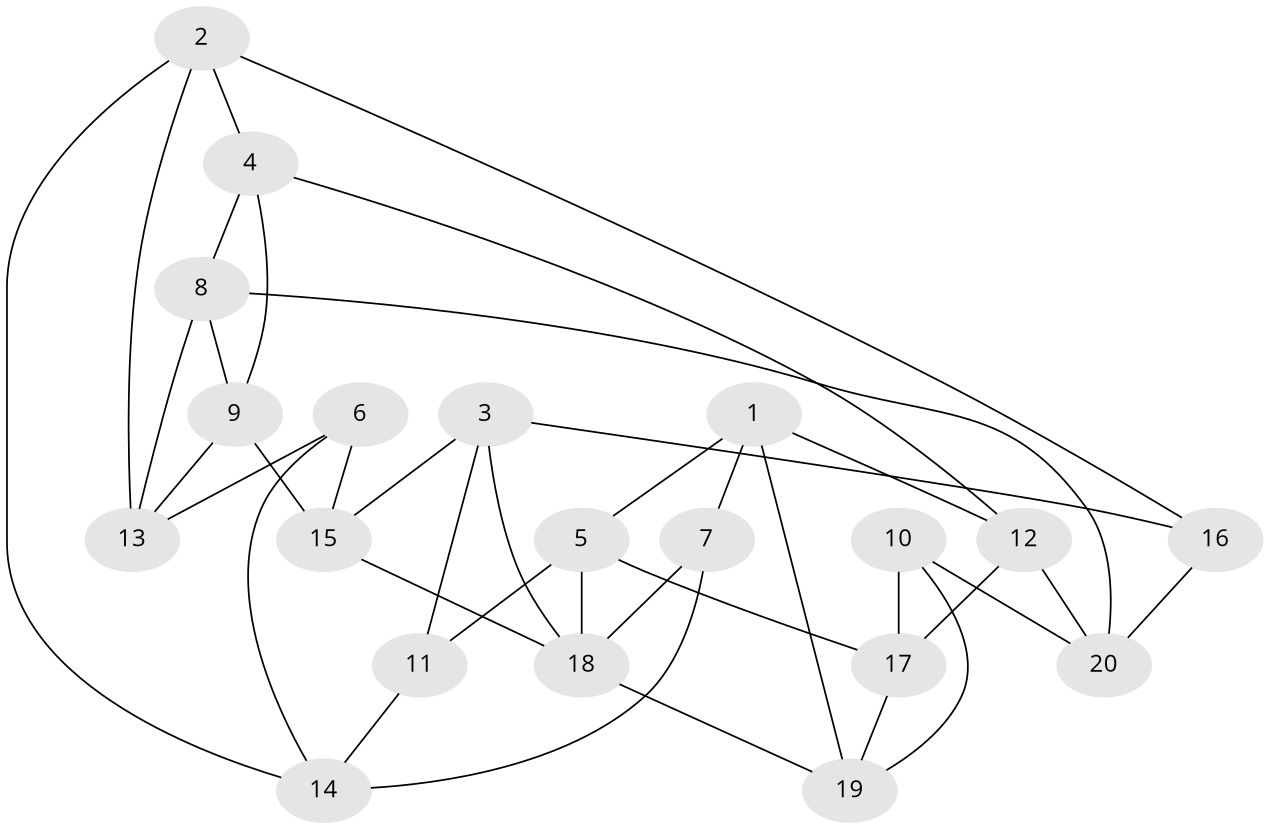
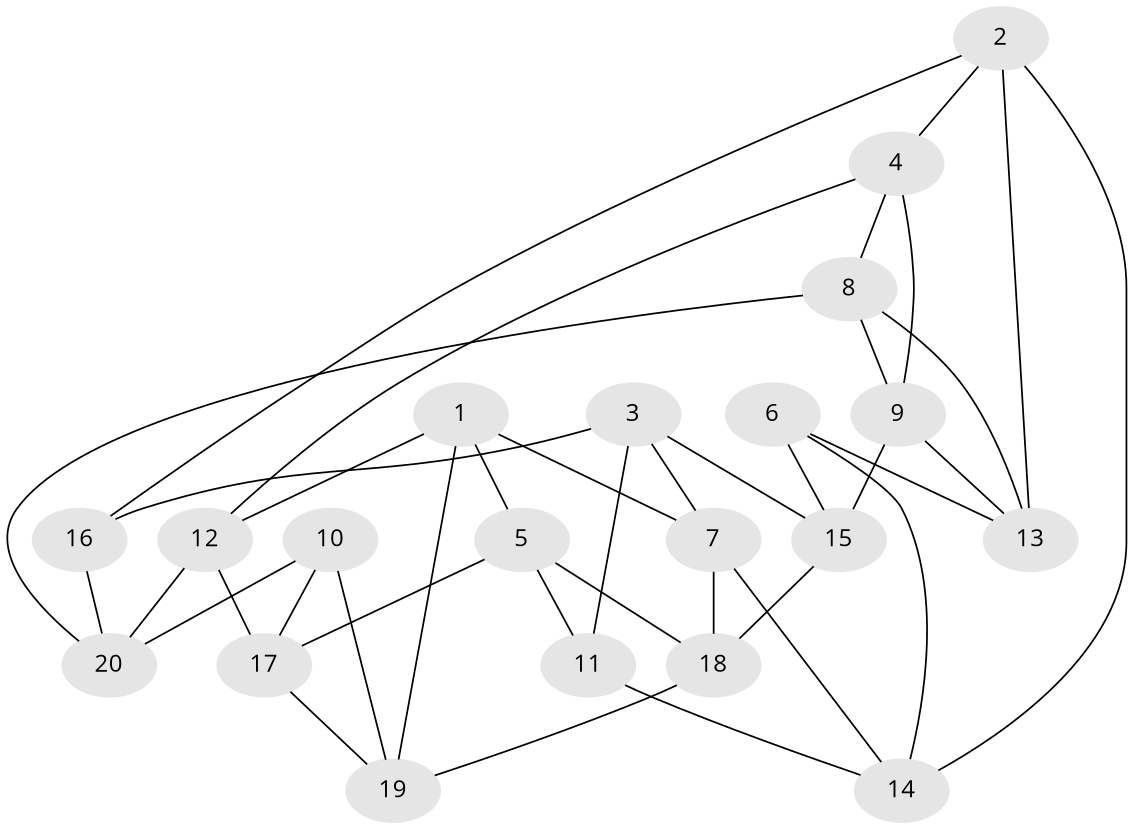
edge "3" -- "18": now "3" -- "7"
